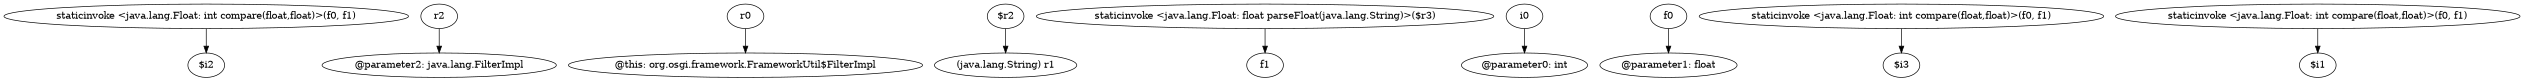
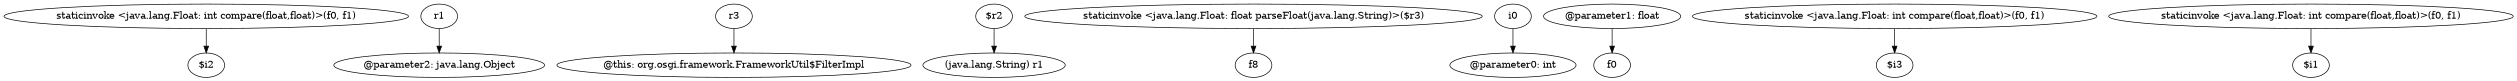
node "r2": label "r2" -> "r1"
node "r0": label "r0" -> "r3"
edge "f0" -> "@parameter1: float": reversed
node "@parameter2: java.lang.FilterImpl": label "@parameter2: java.lang.FilterImpl" -> "@parameter2: java.lang.Object"
node "f1": label "f1" -> "f8"
